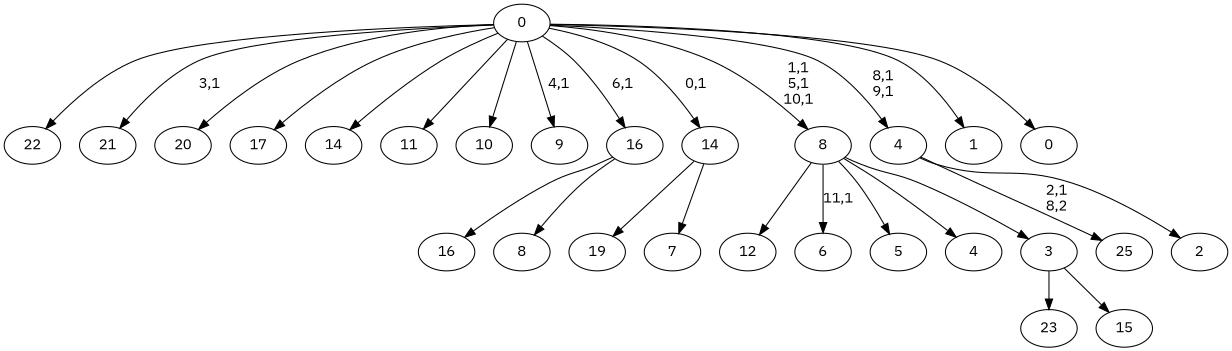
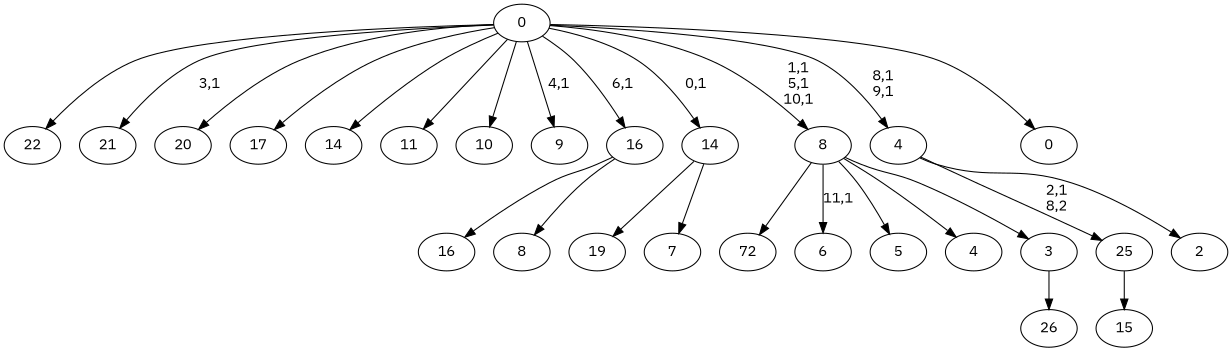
node "1": removed
node "12": label "12" -> "72"
edge "3" -> "15": now "25" -> "15"
node "23": label "23" -> "26"
